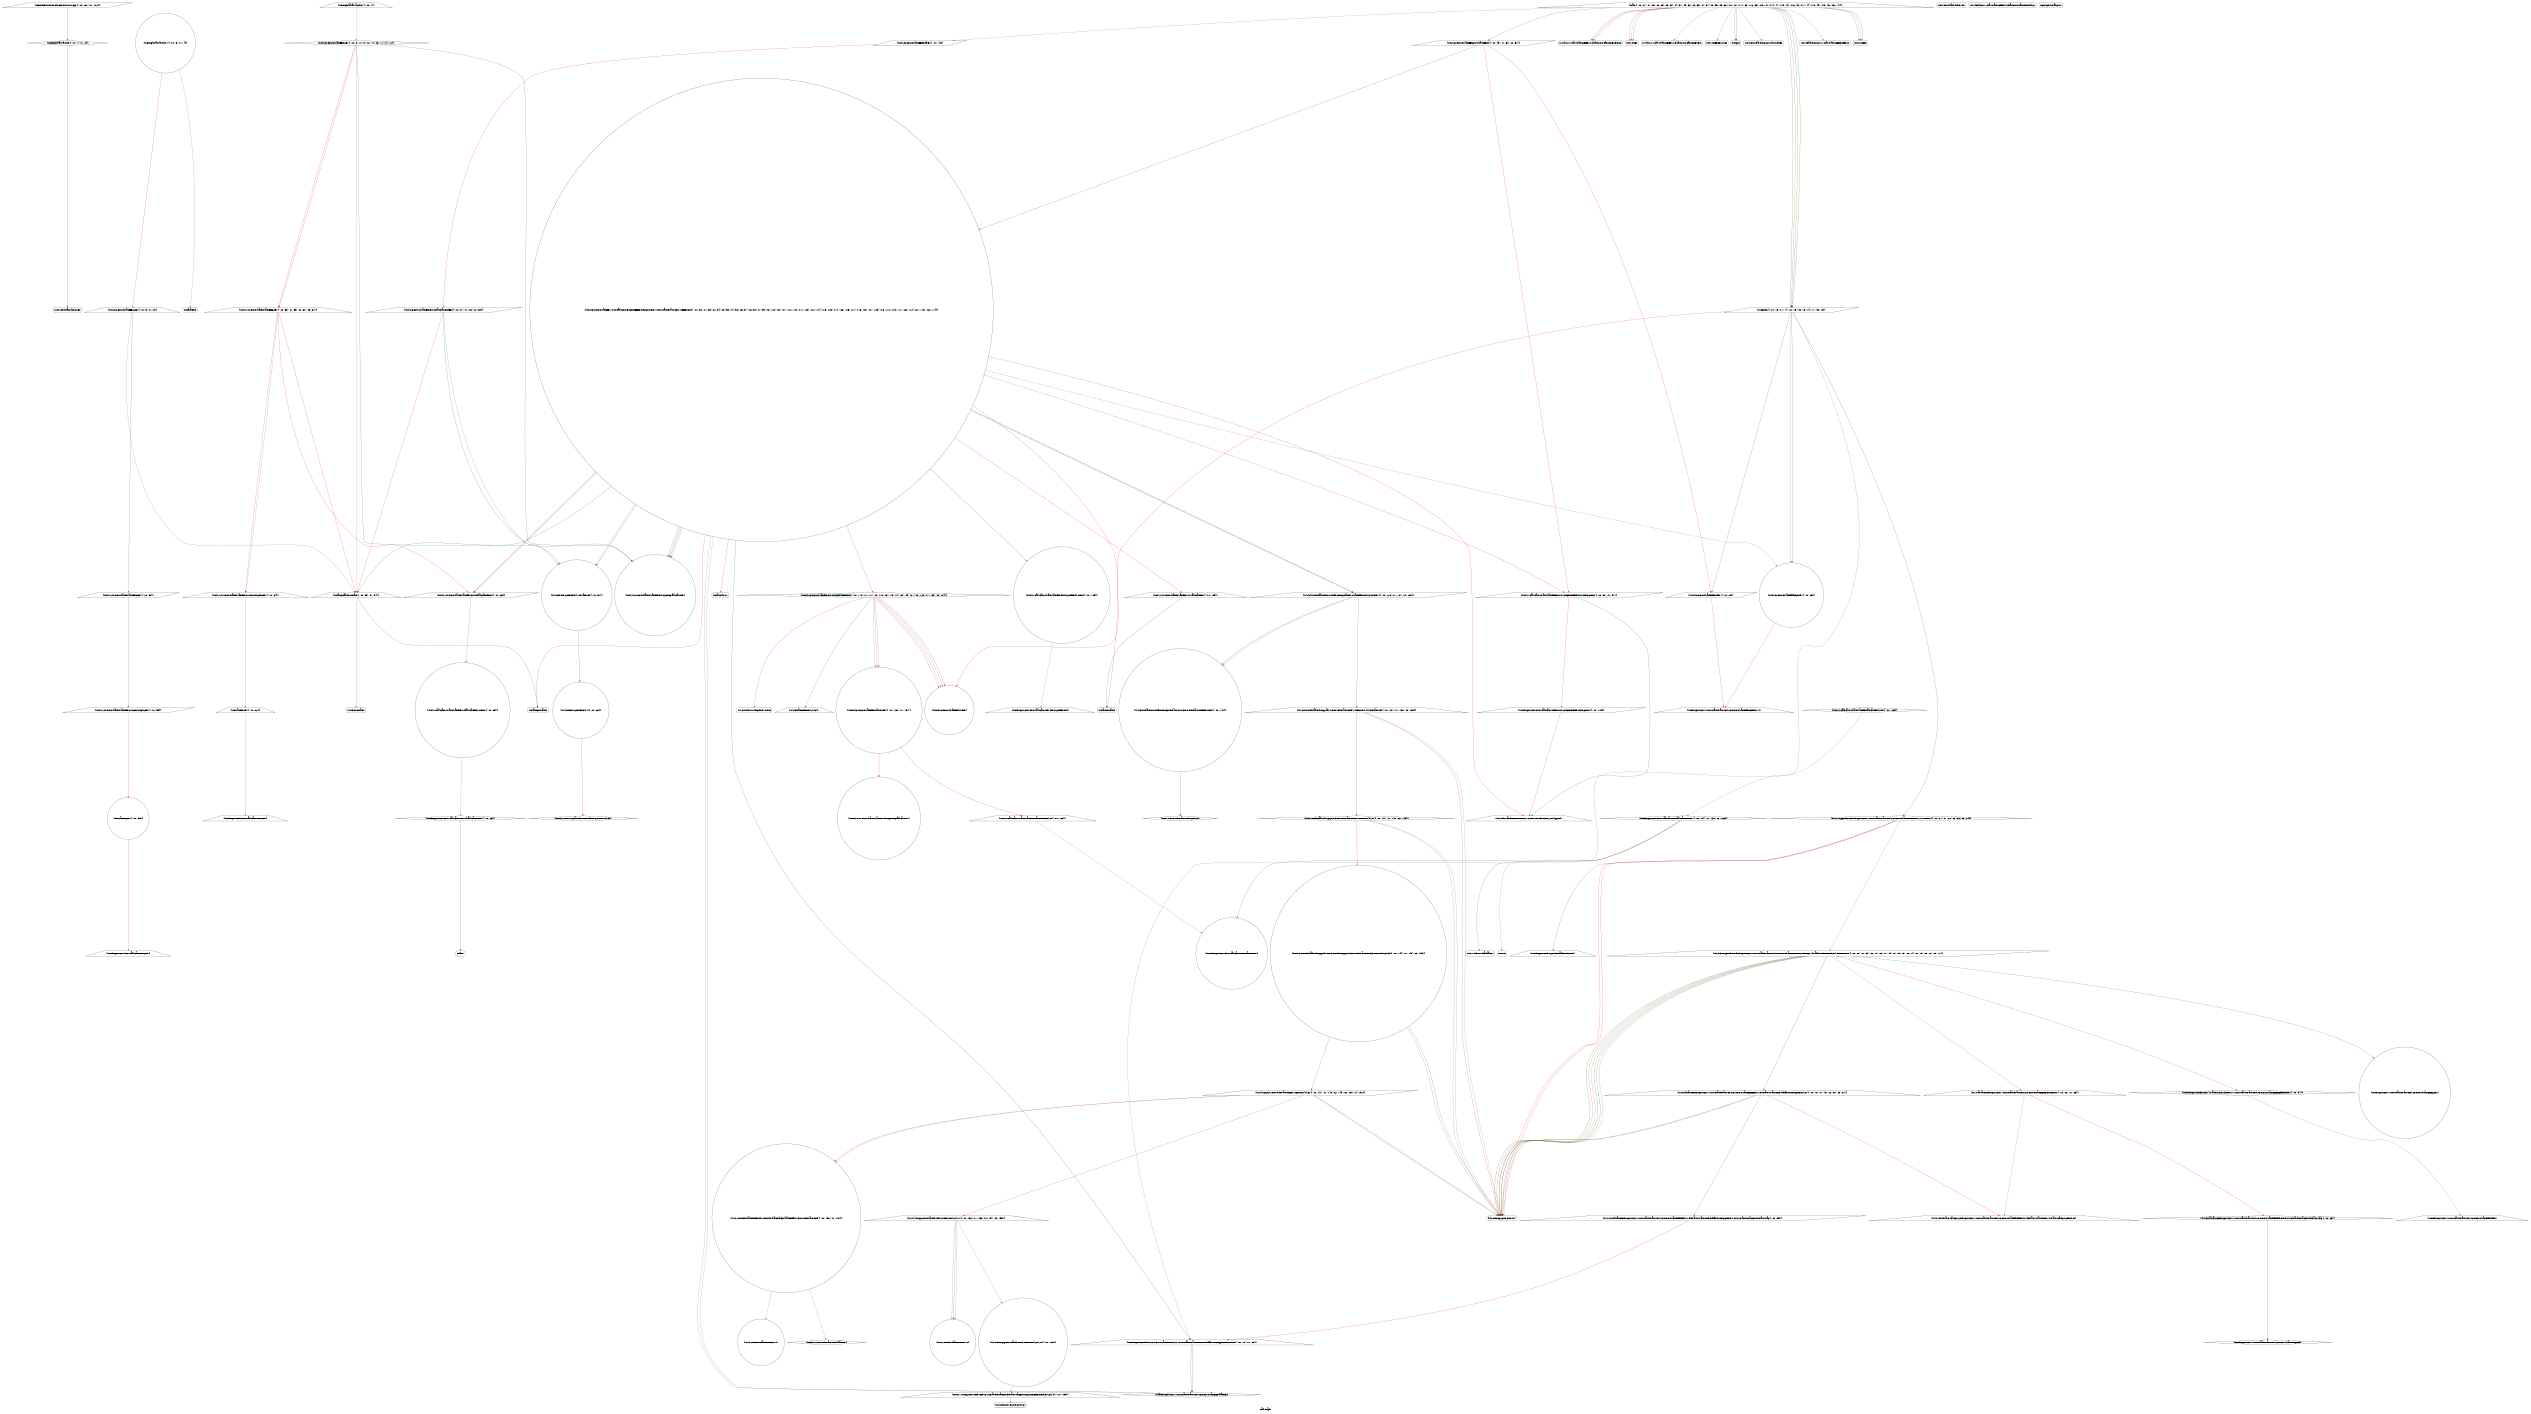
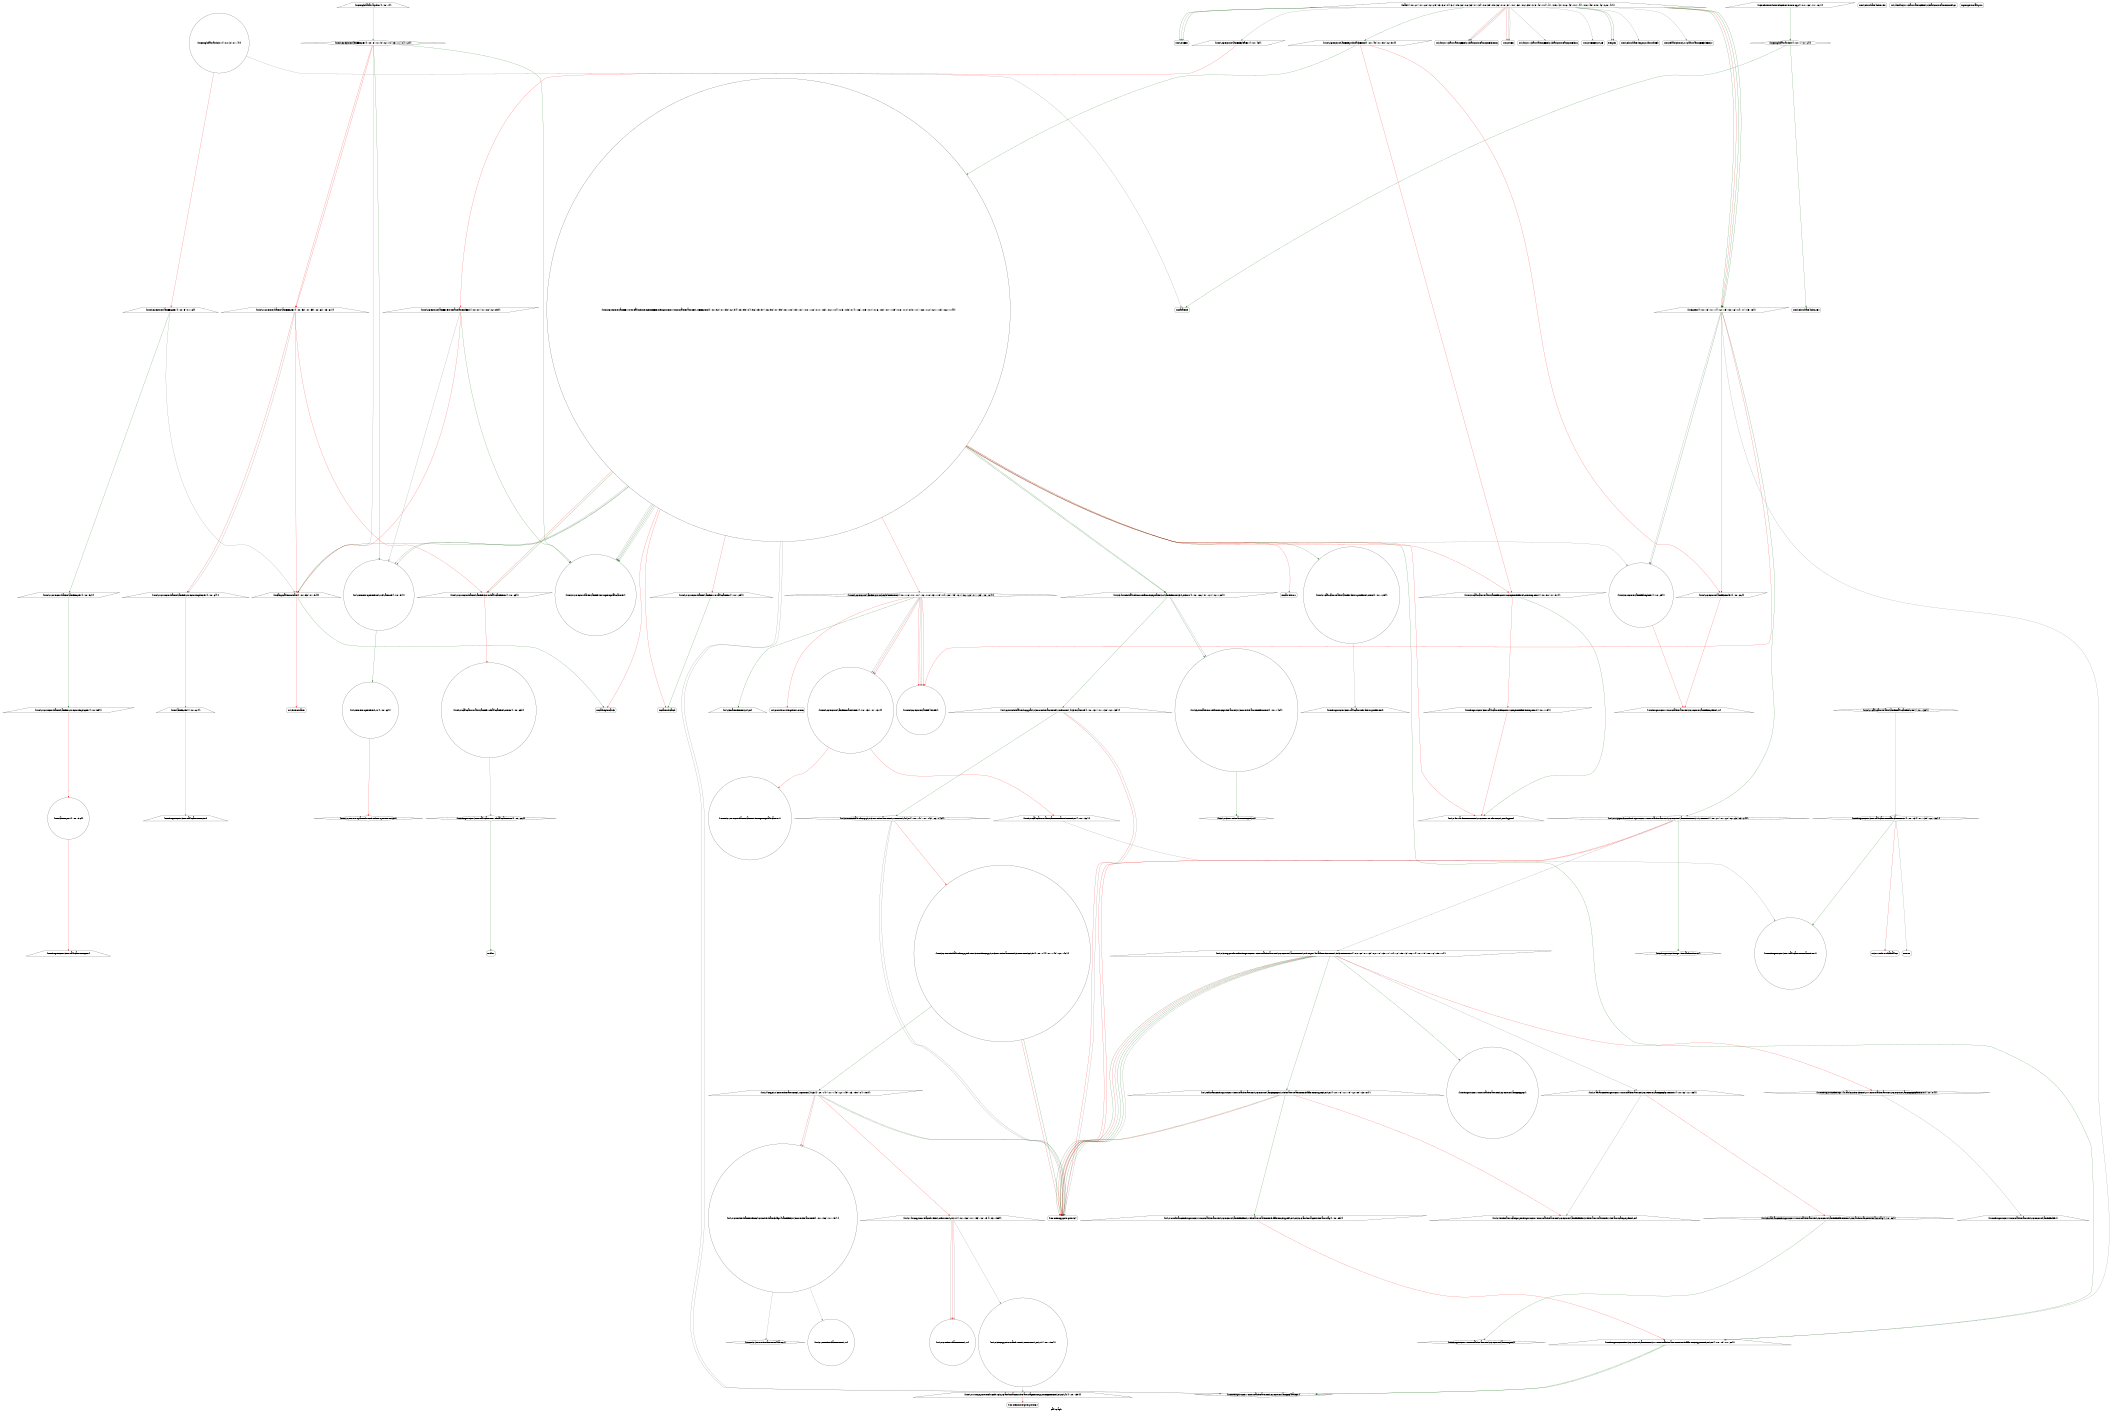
edge "{__cxx_global_var_init|{<s0>1|<s1>2}}" -> "__cxa_atexit": added
node "{_ZN9__gnu_cxx5__ops15__val_less_iterEv}": shape trapezium -> diamond
